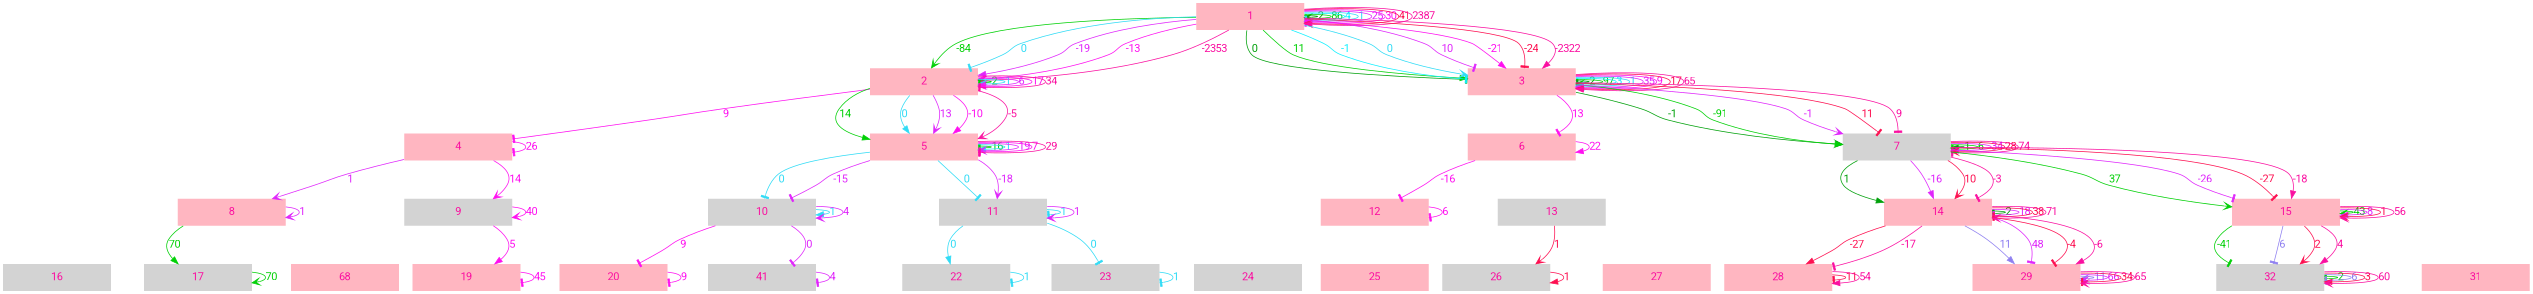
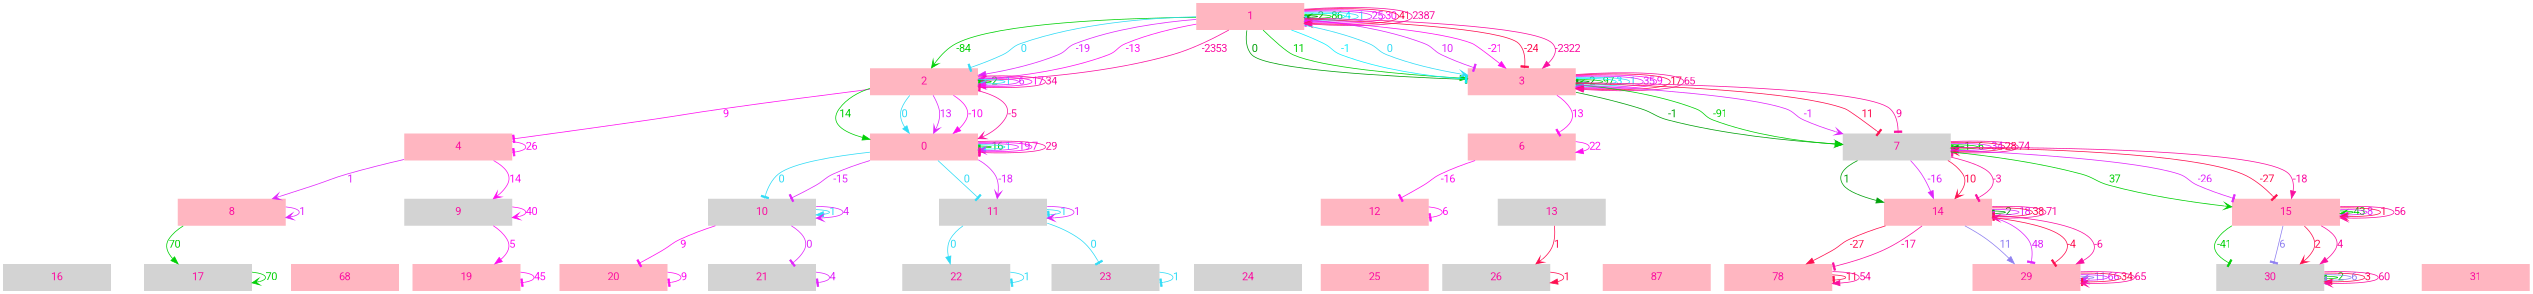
node "5": label "5" -> "0"
node "41": label "41" -> "21"
node "27": label "27" -> "87"
node "28": label "28" -> "78"
node "32": label "32" -> "30"
